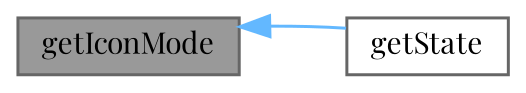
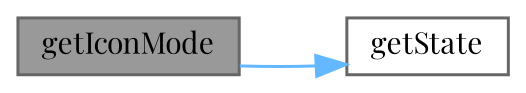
edge "getState" -> "getIconMode": reversed
